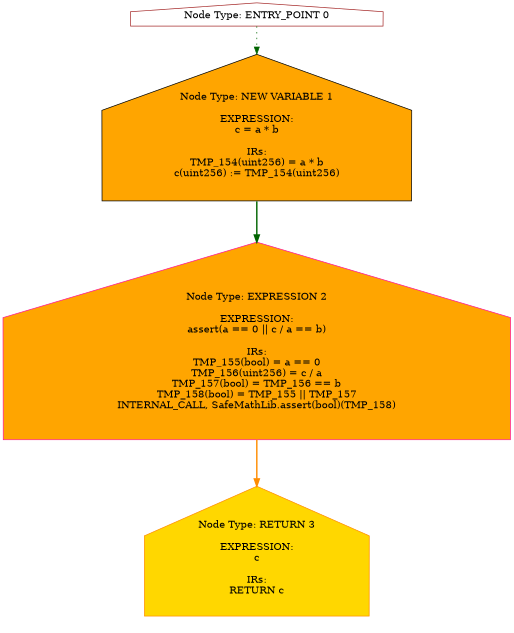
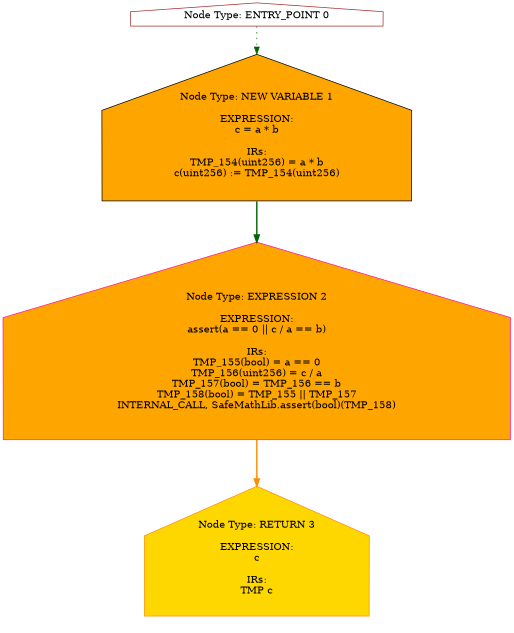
node "Node Type: RETURN 3 EXPRESSION: c IRs: RETURN c": label "Node Type: RETURN 3 EXPRESSION: c IRs: RETURN c" -> "Node Type: RETURN 3 EXPRESSION: c IRs: TMP c"
